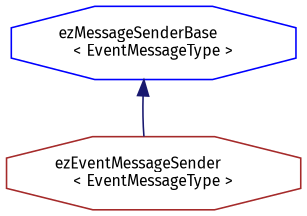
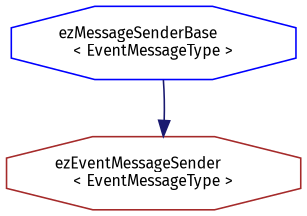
edge "ezEventMessageSender < EventMessageType >" -> "ezMessageSenderBase < EventMessageType >": reversed
